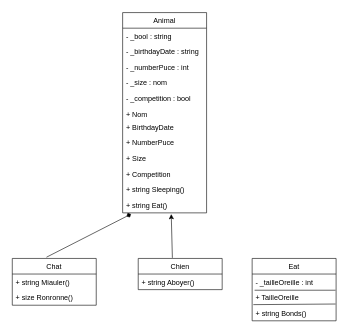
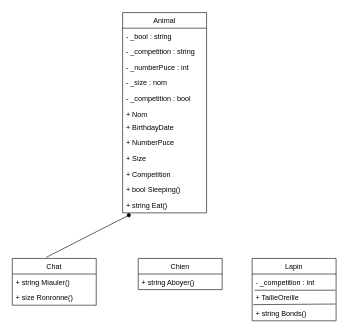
node "- _birthdayDate : string": label "- _birthdayDate : string" -> "- _competition : string"
node "+ string Sleeping()": label "+ string Sleeping()" -> "+ bool Sleeping()"
edge "Chien" -> "+ string Eat()": removed
node "Eat": label "Eat" -> "Lapin"
node "- _tailleOreille : int": label "- _tailleOreille : int" -> "- _competition : int"
